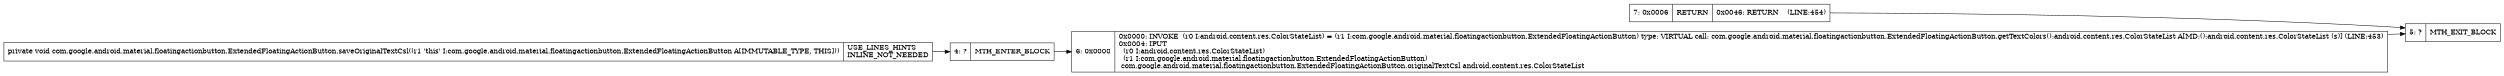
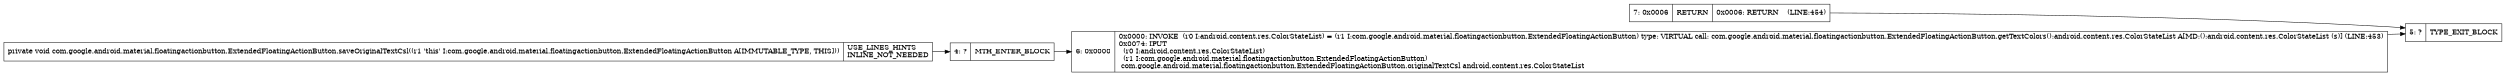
node "7: 0x0006": text "0x0046: RETURN    (LINE:454)" -> "0x0006: RETURN    (LINE:454)"
node "5: ?": text "MTH_EXIT_BLOCK" -> "TYPE_EXIT_BLOCK"
node "6: 0x0000": text "0x0004: IPUT" -> "0x0074: IPUT"
